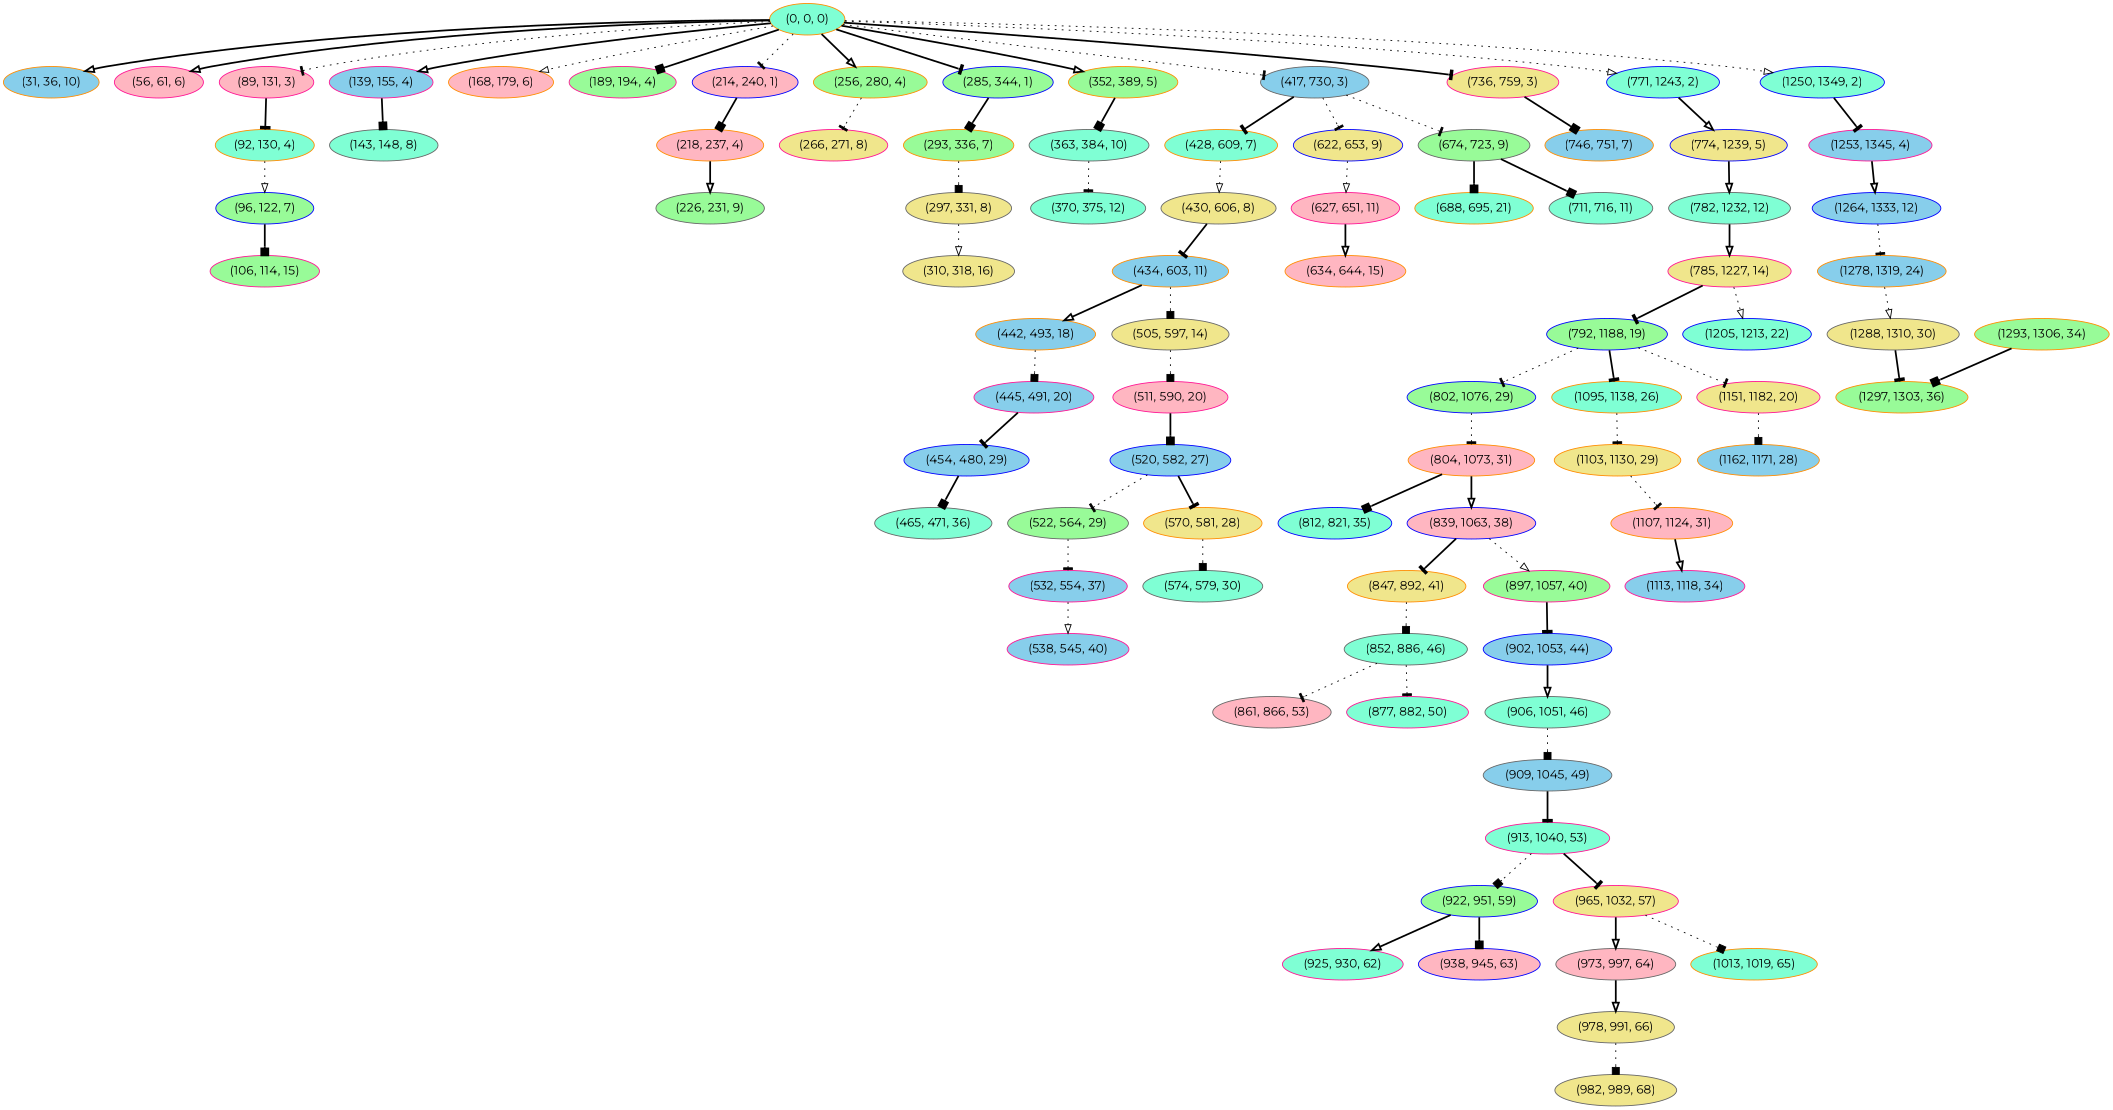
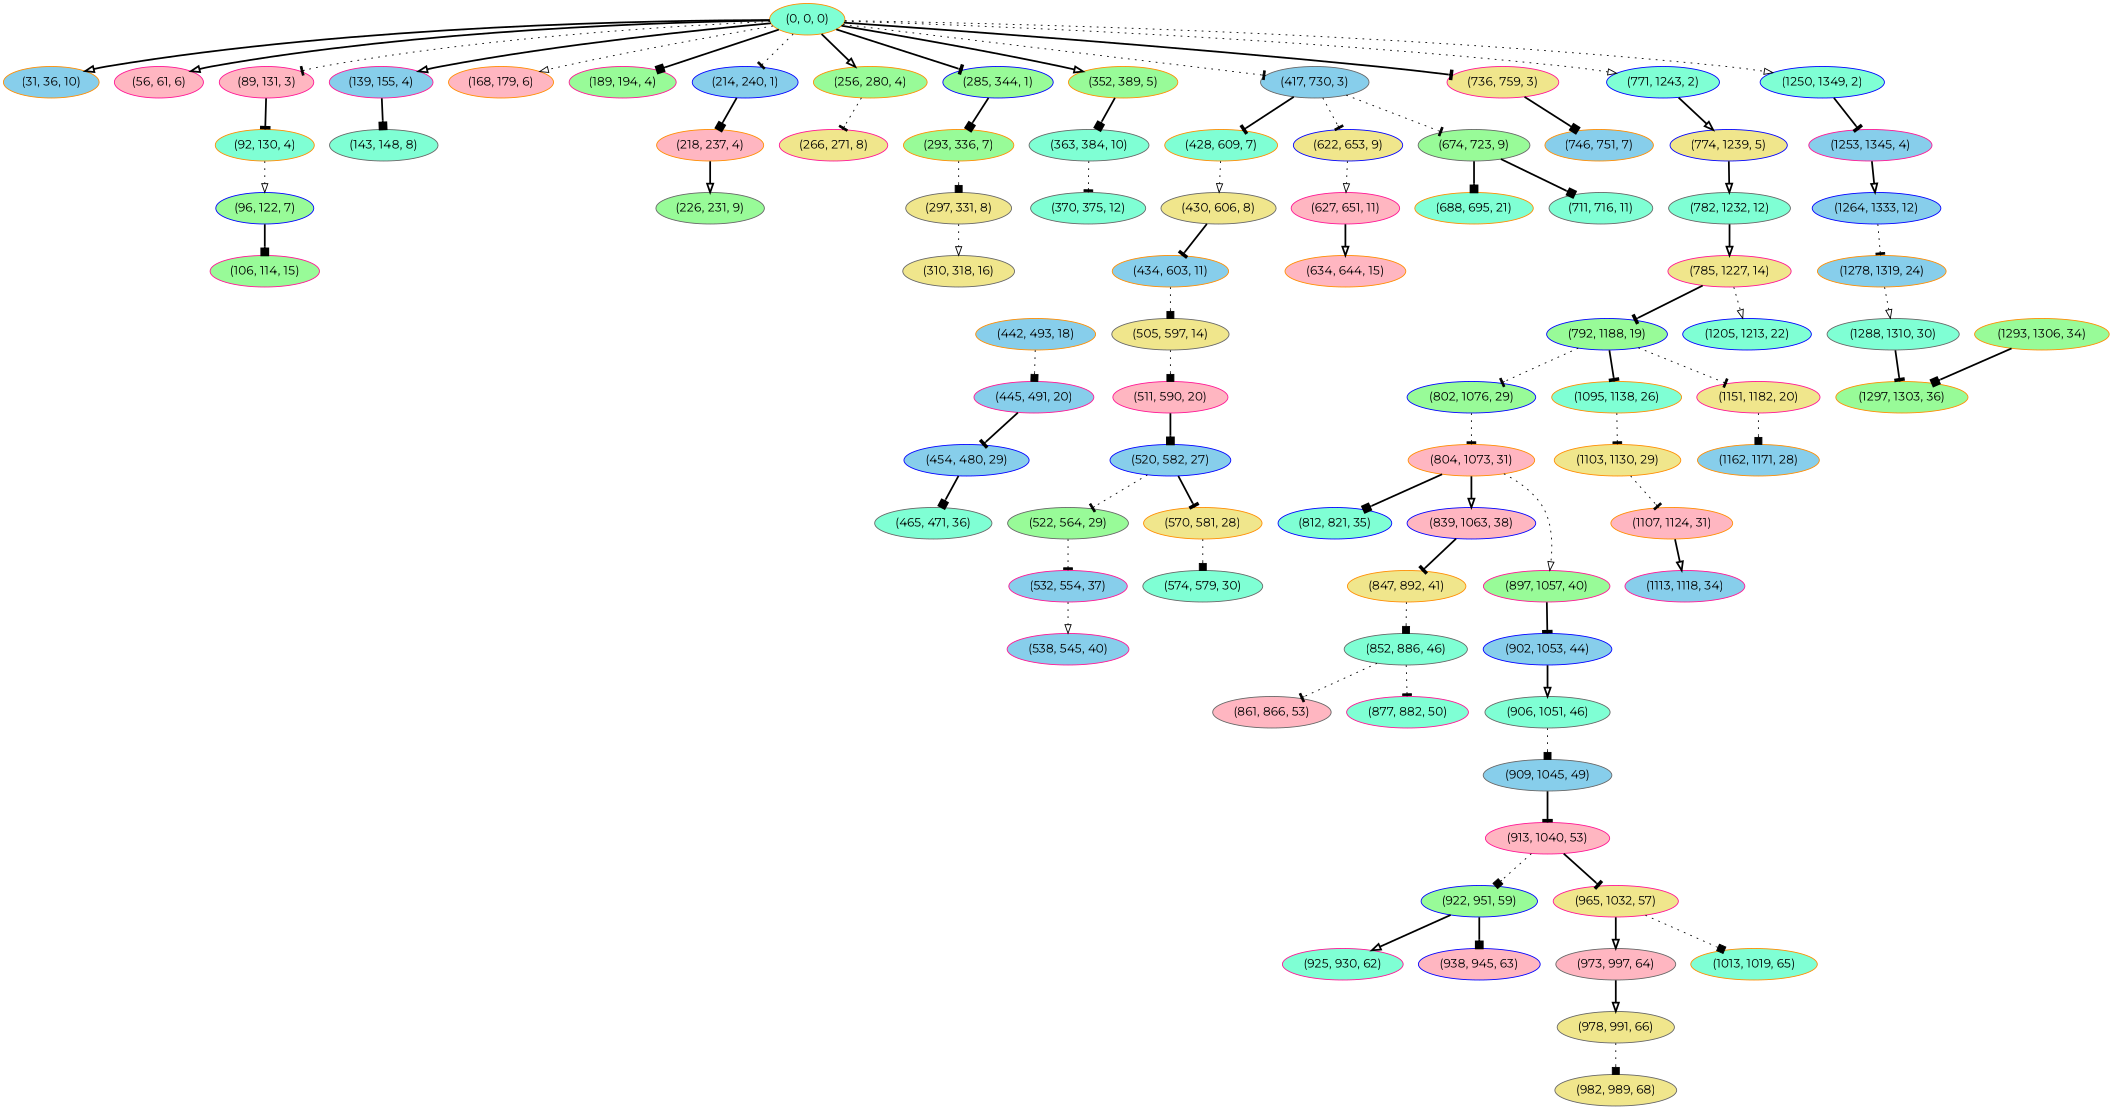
node "(214, 240, 1)": fillcolor lightpink -> skyblue
edge "(434, 603, 11)" -> "(442, 493, 18)": removed
node "(1288, 1310, 30)": fillcolor khaki -> aquamarine
edge "(839, 1063, 38)" -> "(897, 1057, 40)": now "(804, 1073, 31)" -> "(897, 1057, 40)"
node "(913, 1040, 53)": fillcolor aquamarine -> lightpink
